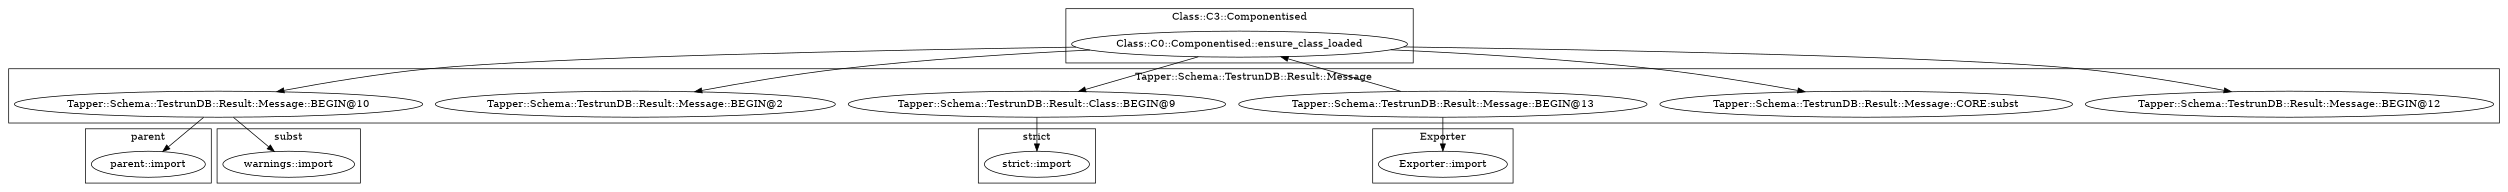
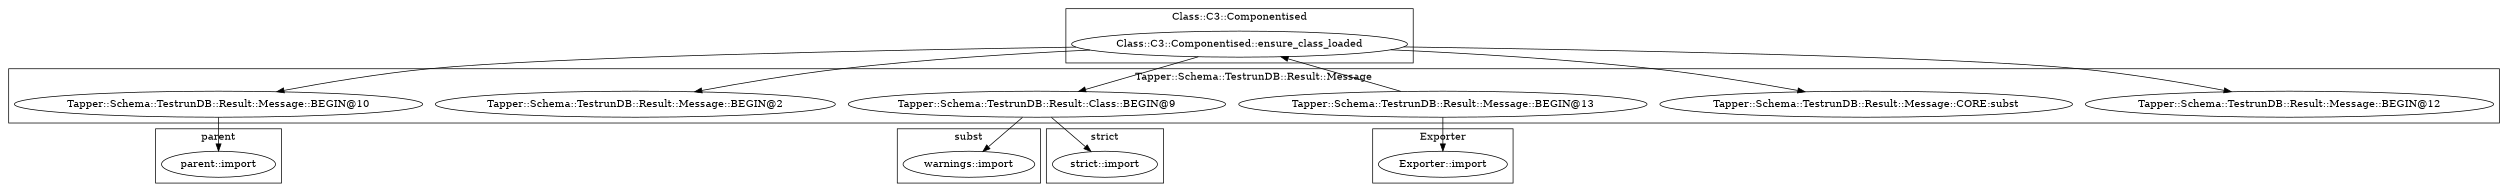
node "Class::C0::Componentised::ensure_class_loaded": label "Class::C0::Componentised::ensure_class_loaded" -> "Class::C3::Componentised::ensure_class_loaded"
edge "Tapper::Schema::TestrunDB::Result::Message::BEGIN@10" -> "warnings::import": now "Tapper::Schema::TestrunDB::Result::Class::BEGIN@9" -> "warnings::import"
